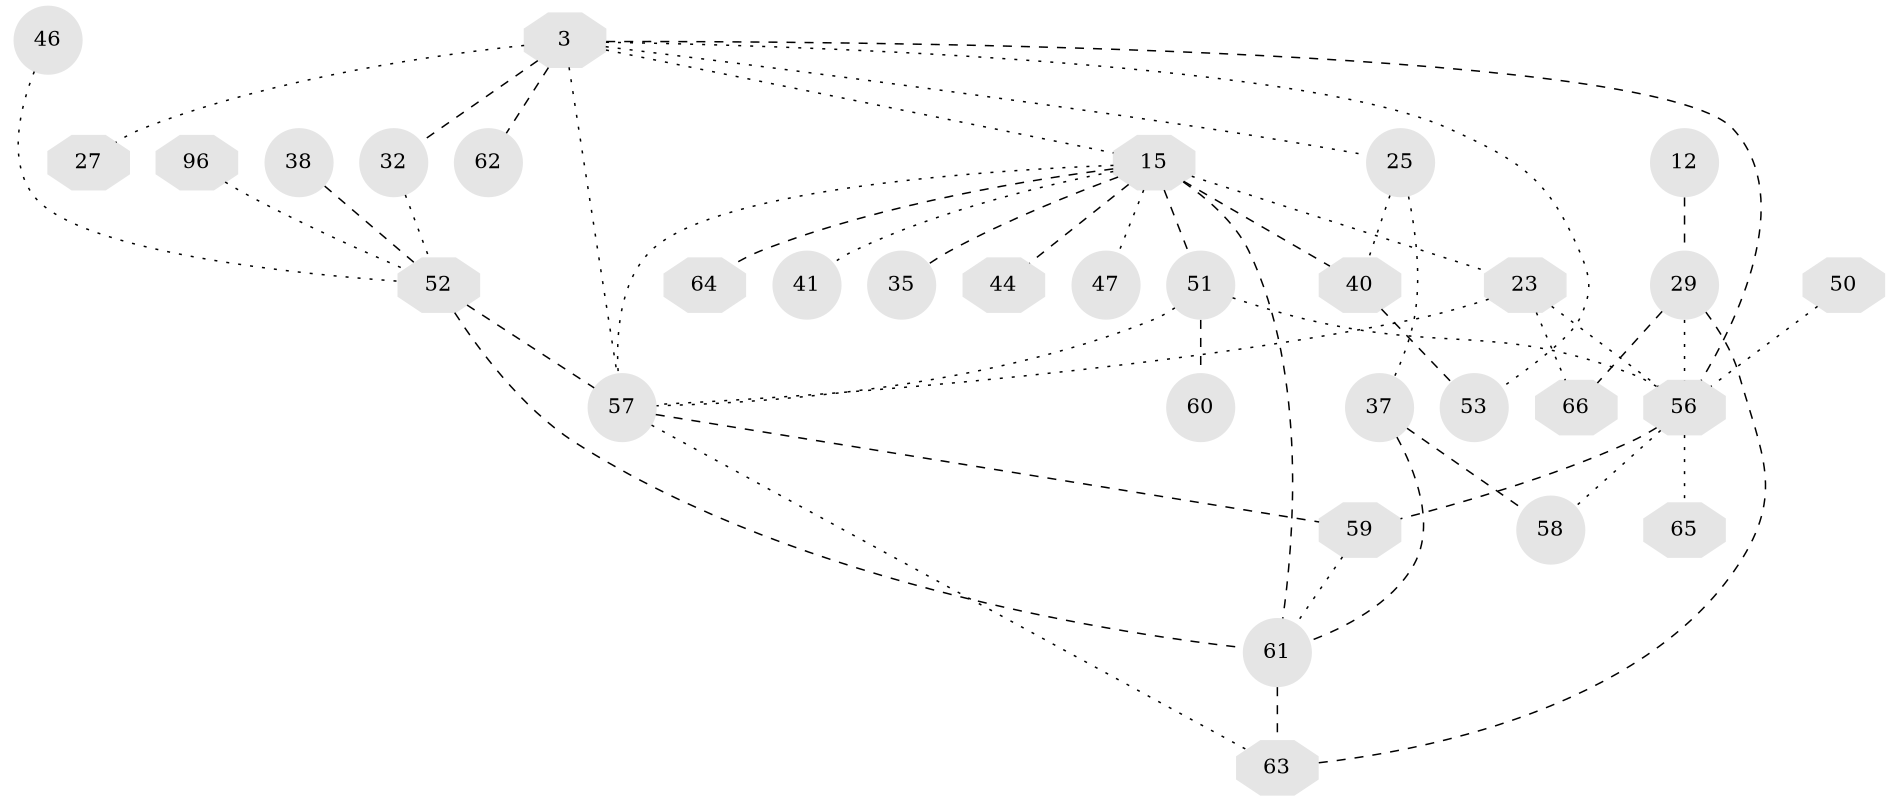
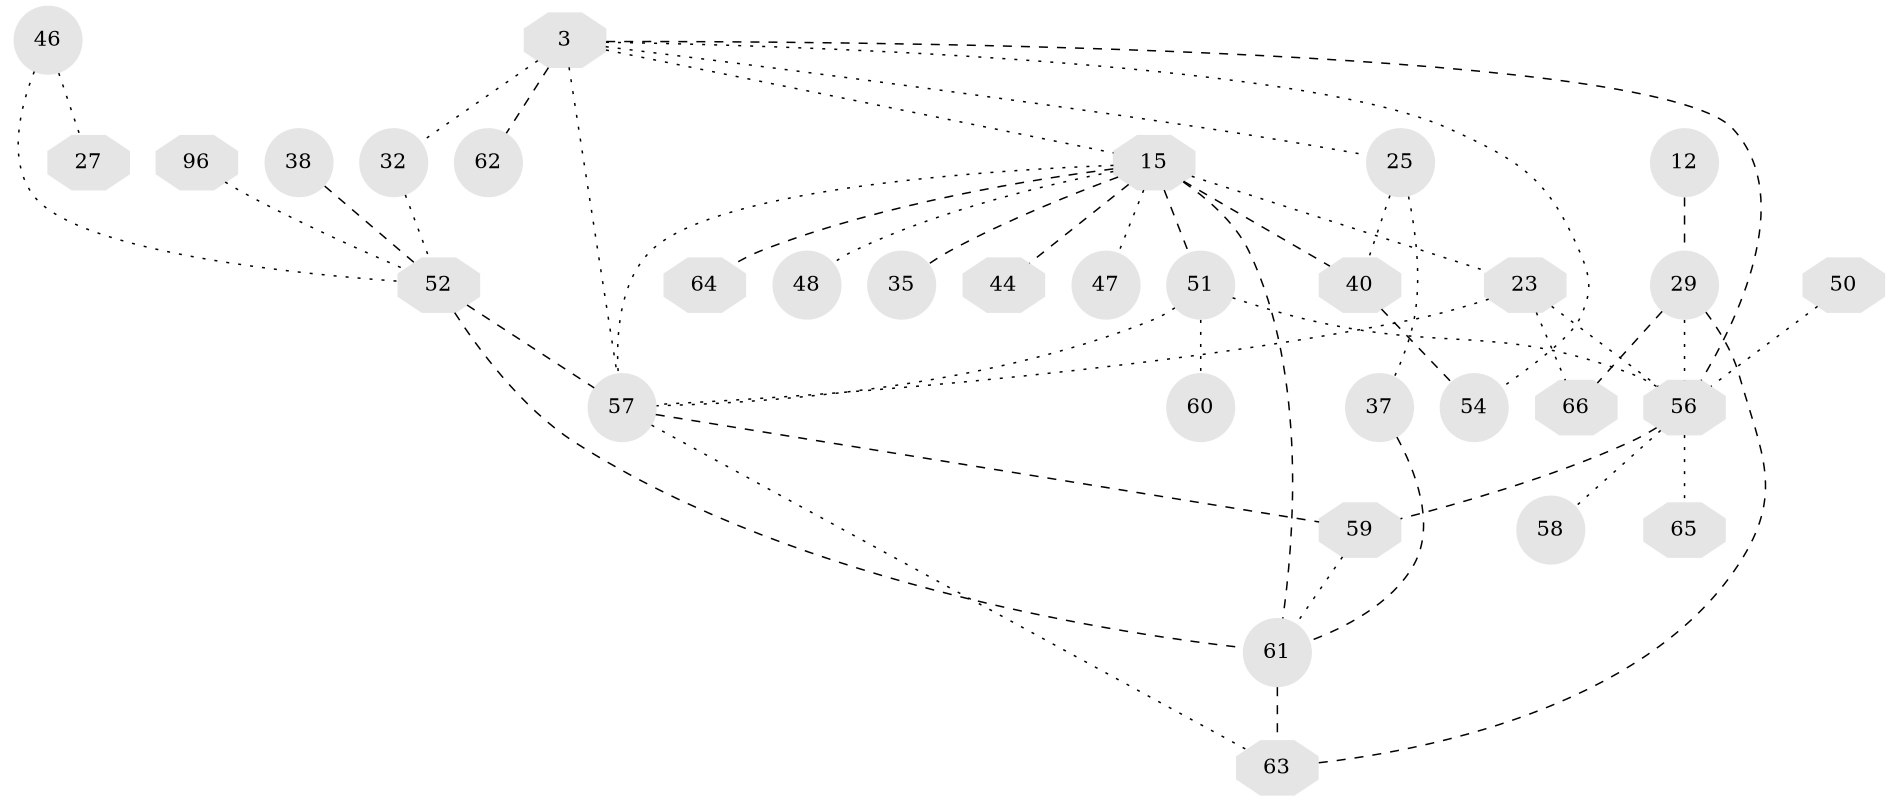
edge "3" -- "27": now "46" -- "27"
edge "3" -- "32": style dashed -> dotted
node "41": label "41" -> "48"
edge "51" -- "60": style dashed -> dotted
node "53": label "53" -> "54"
edge "37" -- "58": removed
